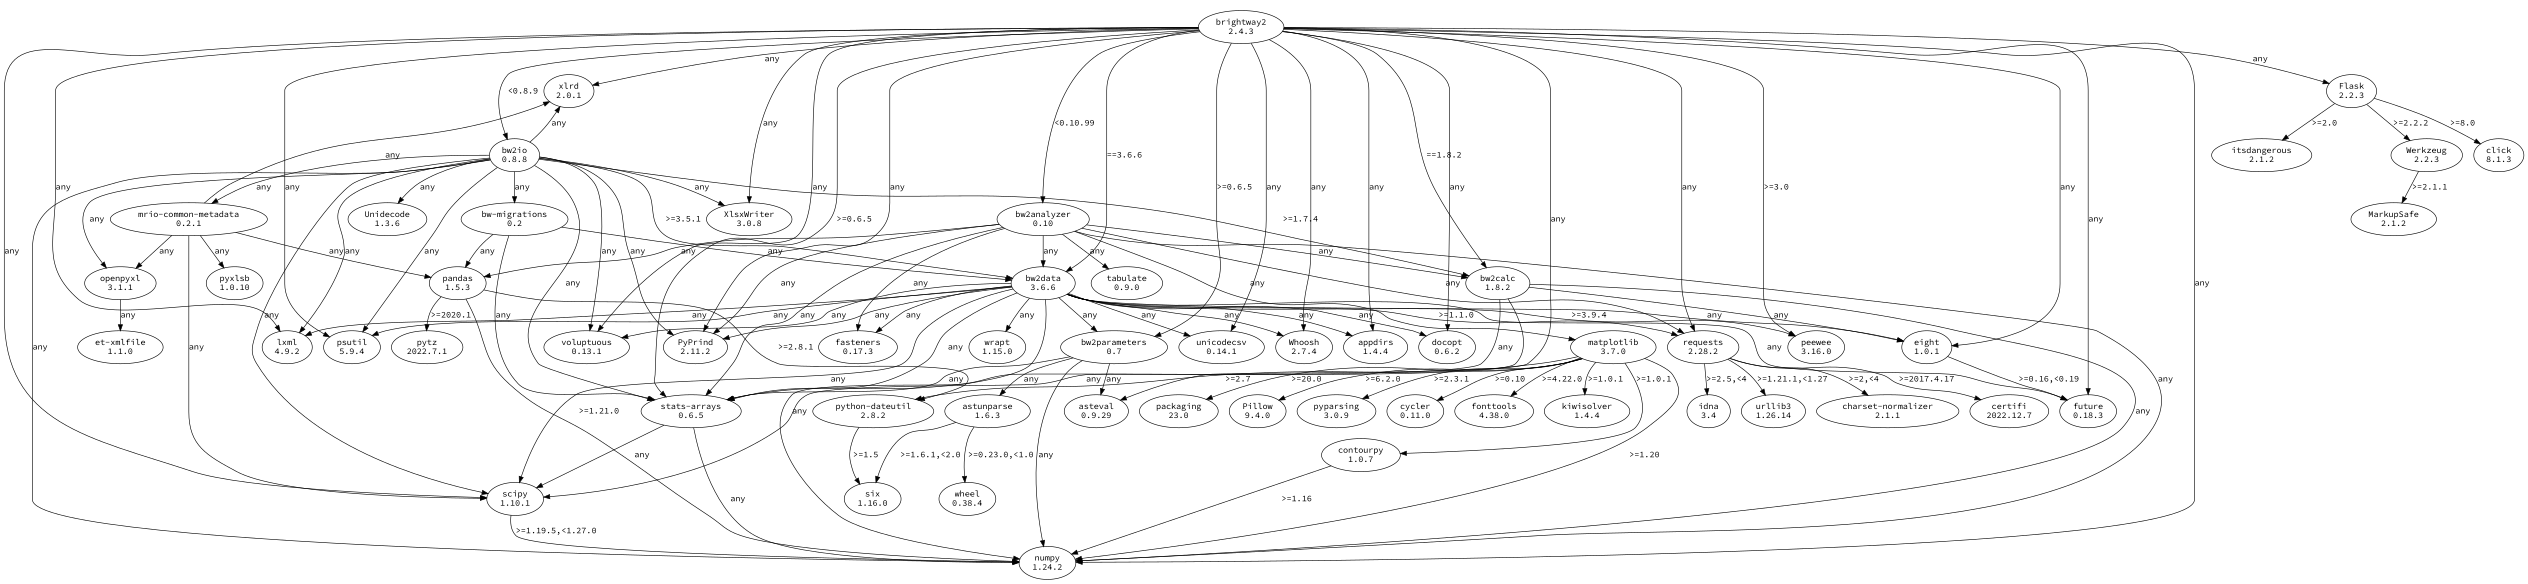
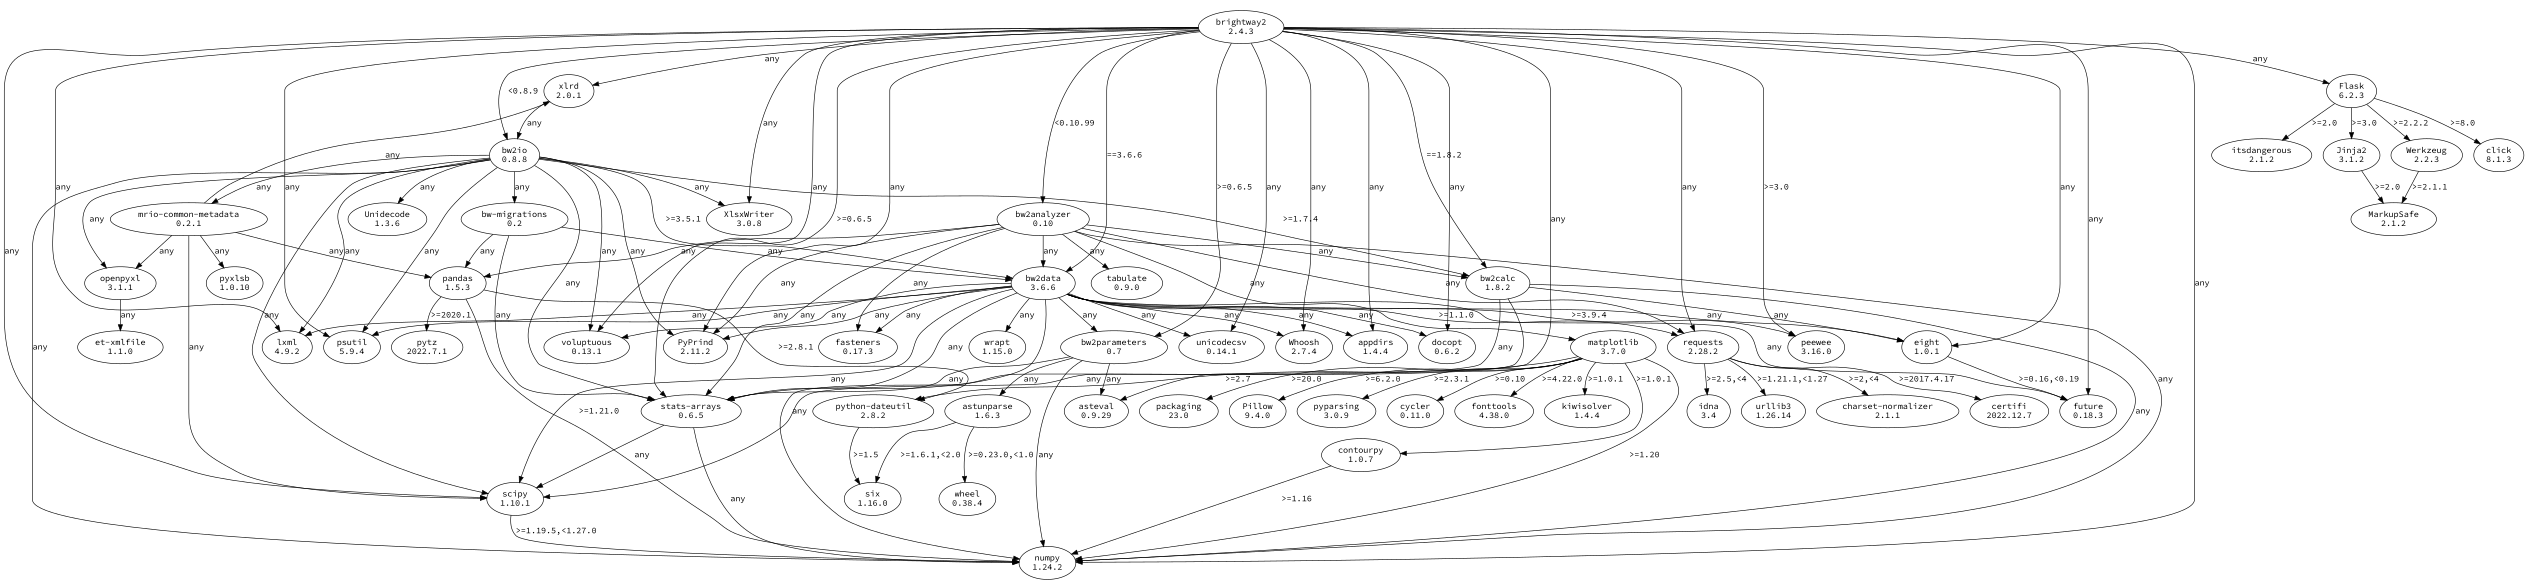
node "Flask 2.2.3": label "Flask 2.2.3" -> "Flask 6.2.3"
edge "bw2io 0.8.8" -> "xlrd 2.0.1": reversed
node "Jinja2 3.1.2": added
